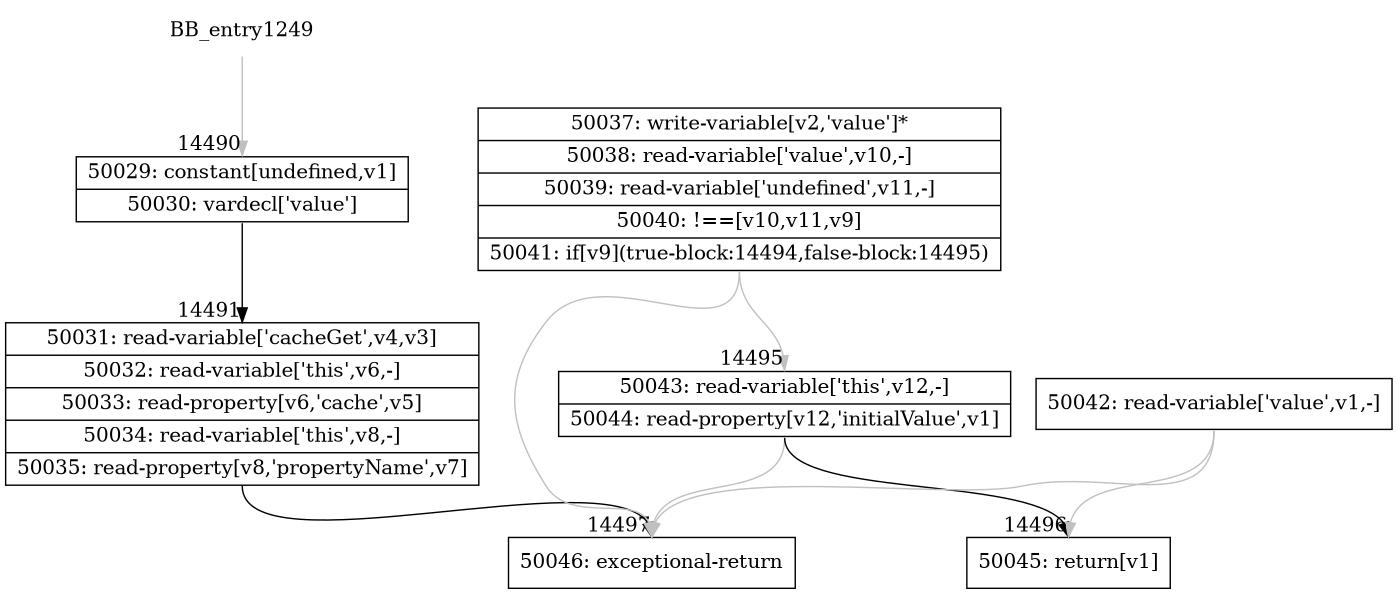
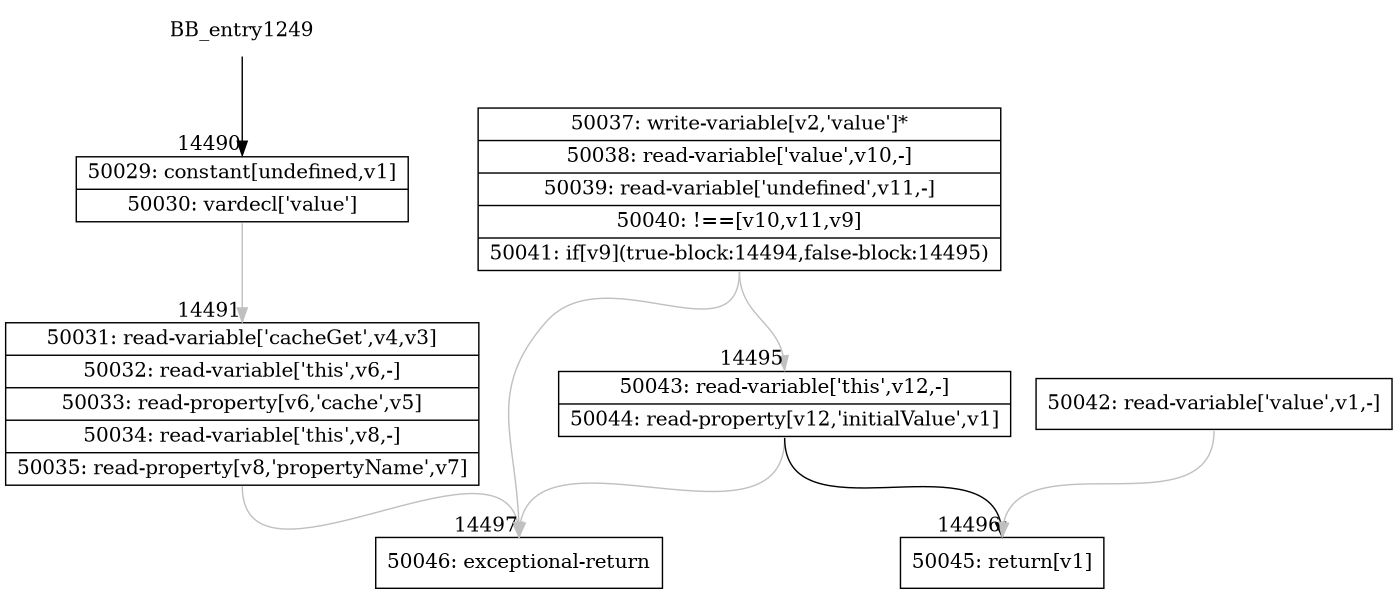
edge "BB_entry1249" -> "50029: constant[undefined,v1]": color gray -> black
edge "50029: constant[undefined,v1]" -> "50031: read-variable['cacheGet',v4,v3]": color black -> gray
edge "50042: read-variable['value',v1,-]" -> "50046: exceptional-return": removed
edge "50031: read-variable['cacheGet',v4,v3]" -> "50046: exceptional-return": color black -> gray
